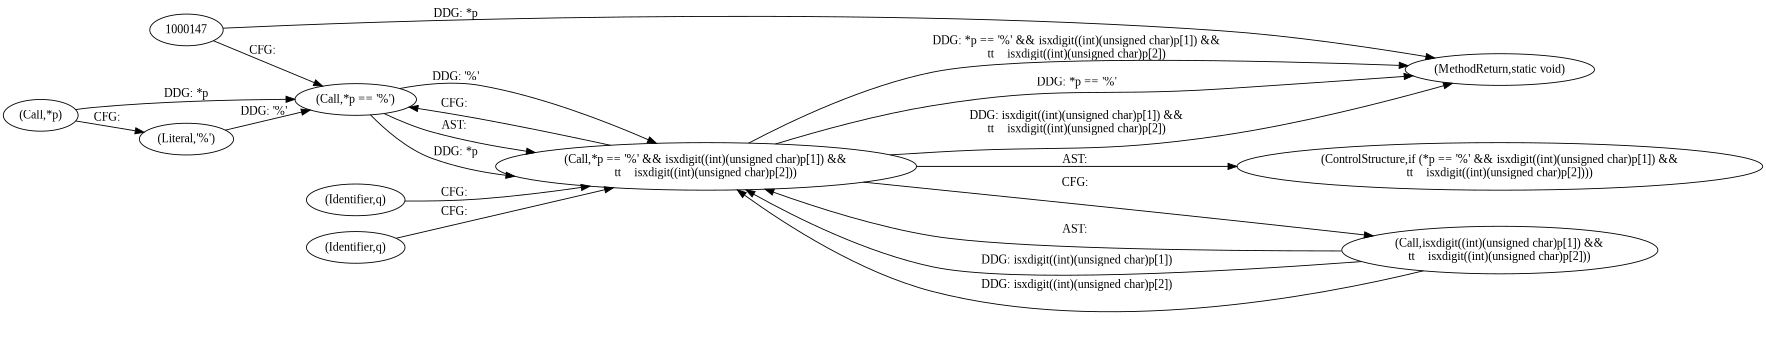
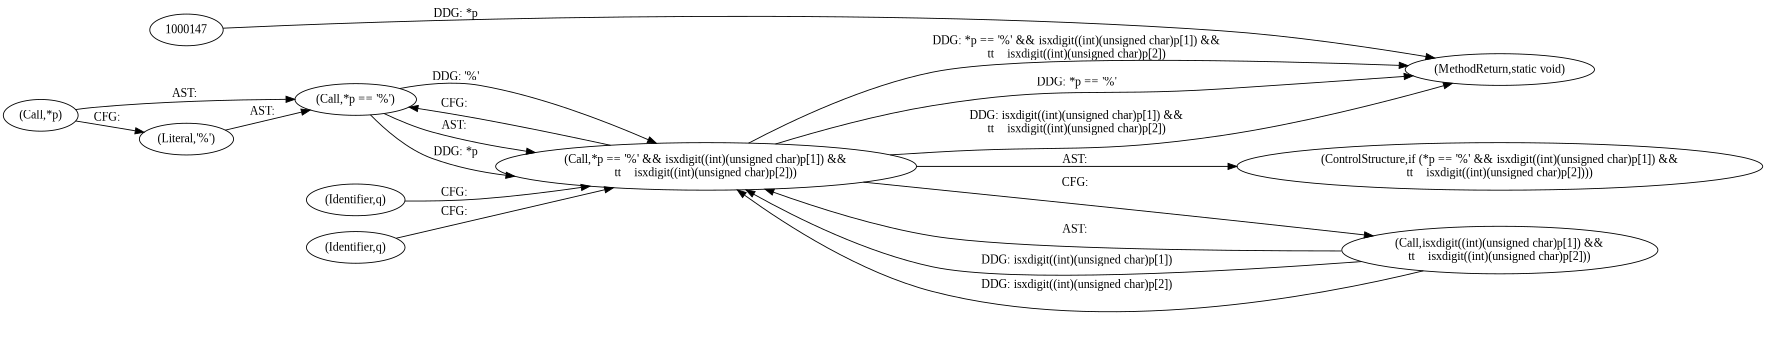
edge "1000147" -> "(Call,*p == '%')": removed, label "CFG:"
edge "(Call,*p)" -> "(Call,*p == '%')": label "DDG: *p" -> "AST: "
edge "(Literal,'%')" -> "(Call,*p == '%')": label "DDG: '%'" -> "AST: "
